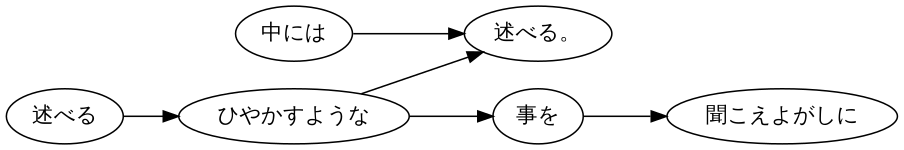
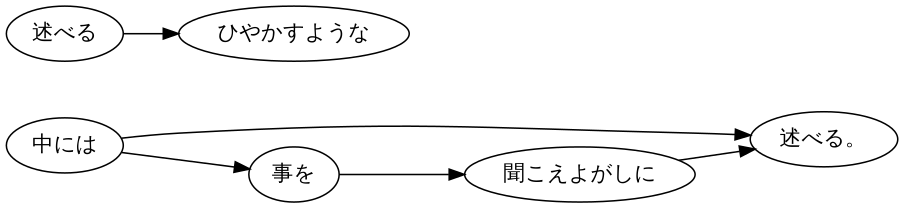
edge "ひやかすような" -> "述べる。": now "聞こえよがしに" -> "述べる。"
edge "ひやかすような" -> "事を": now "中には" -> "事を"
